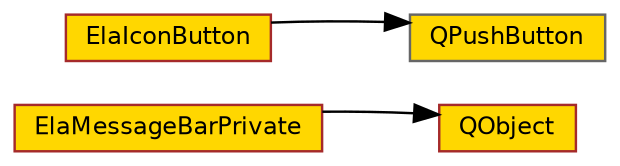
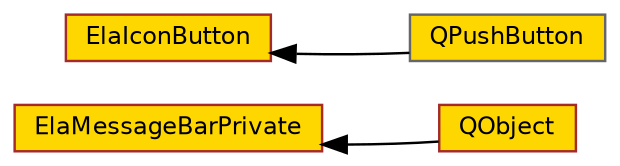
edge "ElaIconButton" -> "QPushButton": reversed
edge "ElaMessageBarPrivate" -> "QObject": reversed
